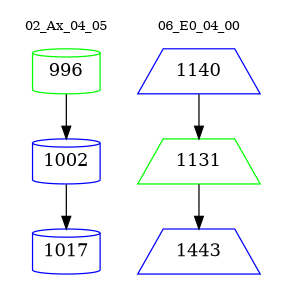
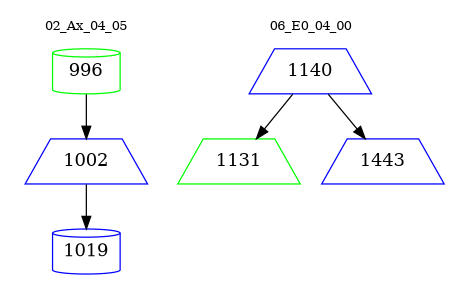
node "1002": shape cylinder -> trapezium
edge "1131" -> "1443": now "1140" -> "1443"
node "1017": label "1017" -> "1019"
